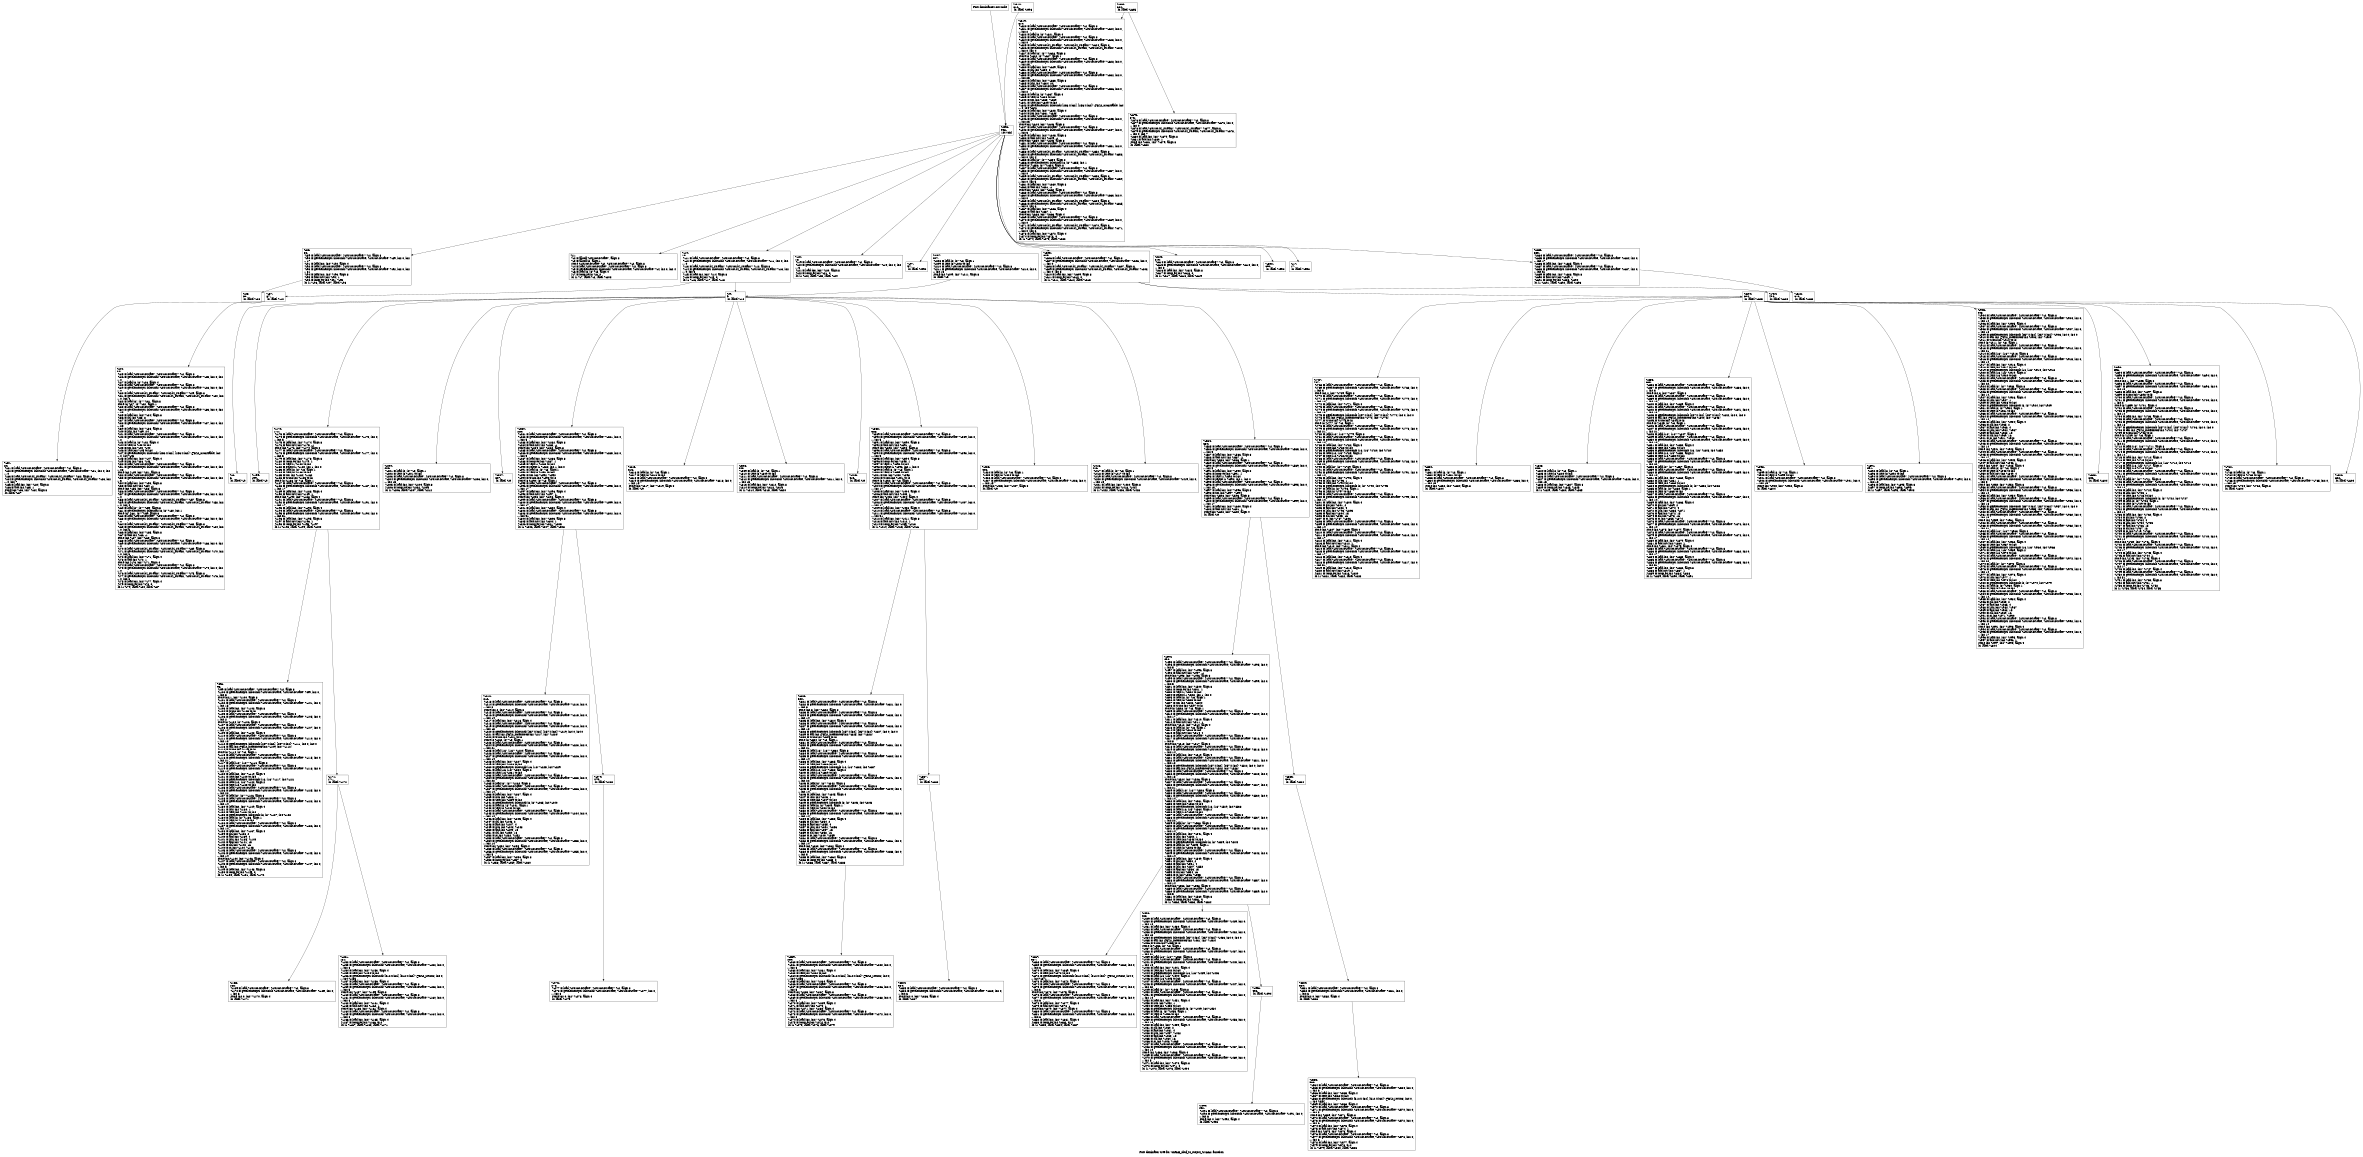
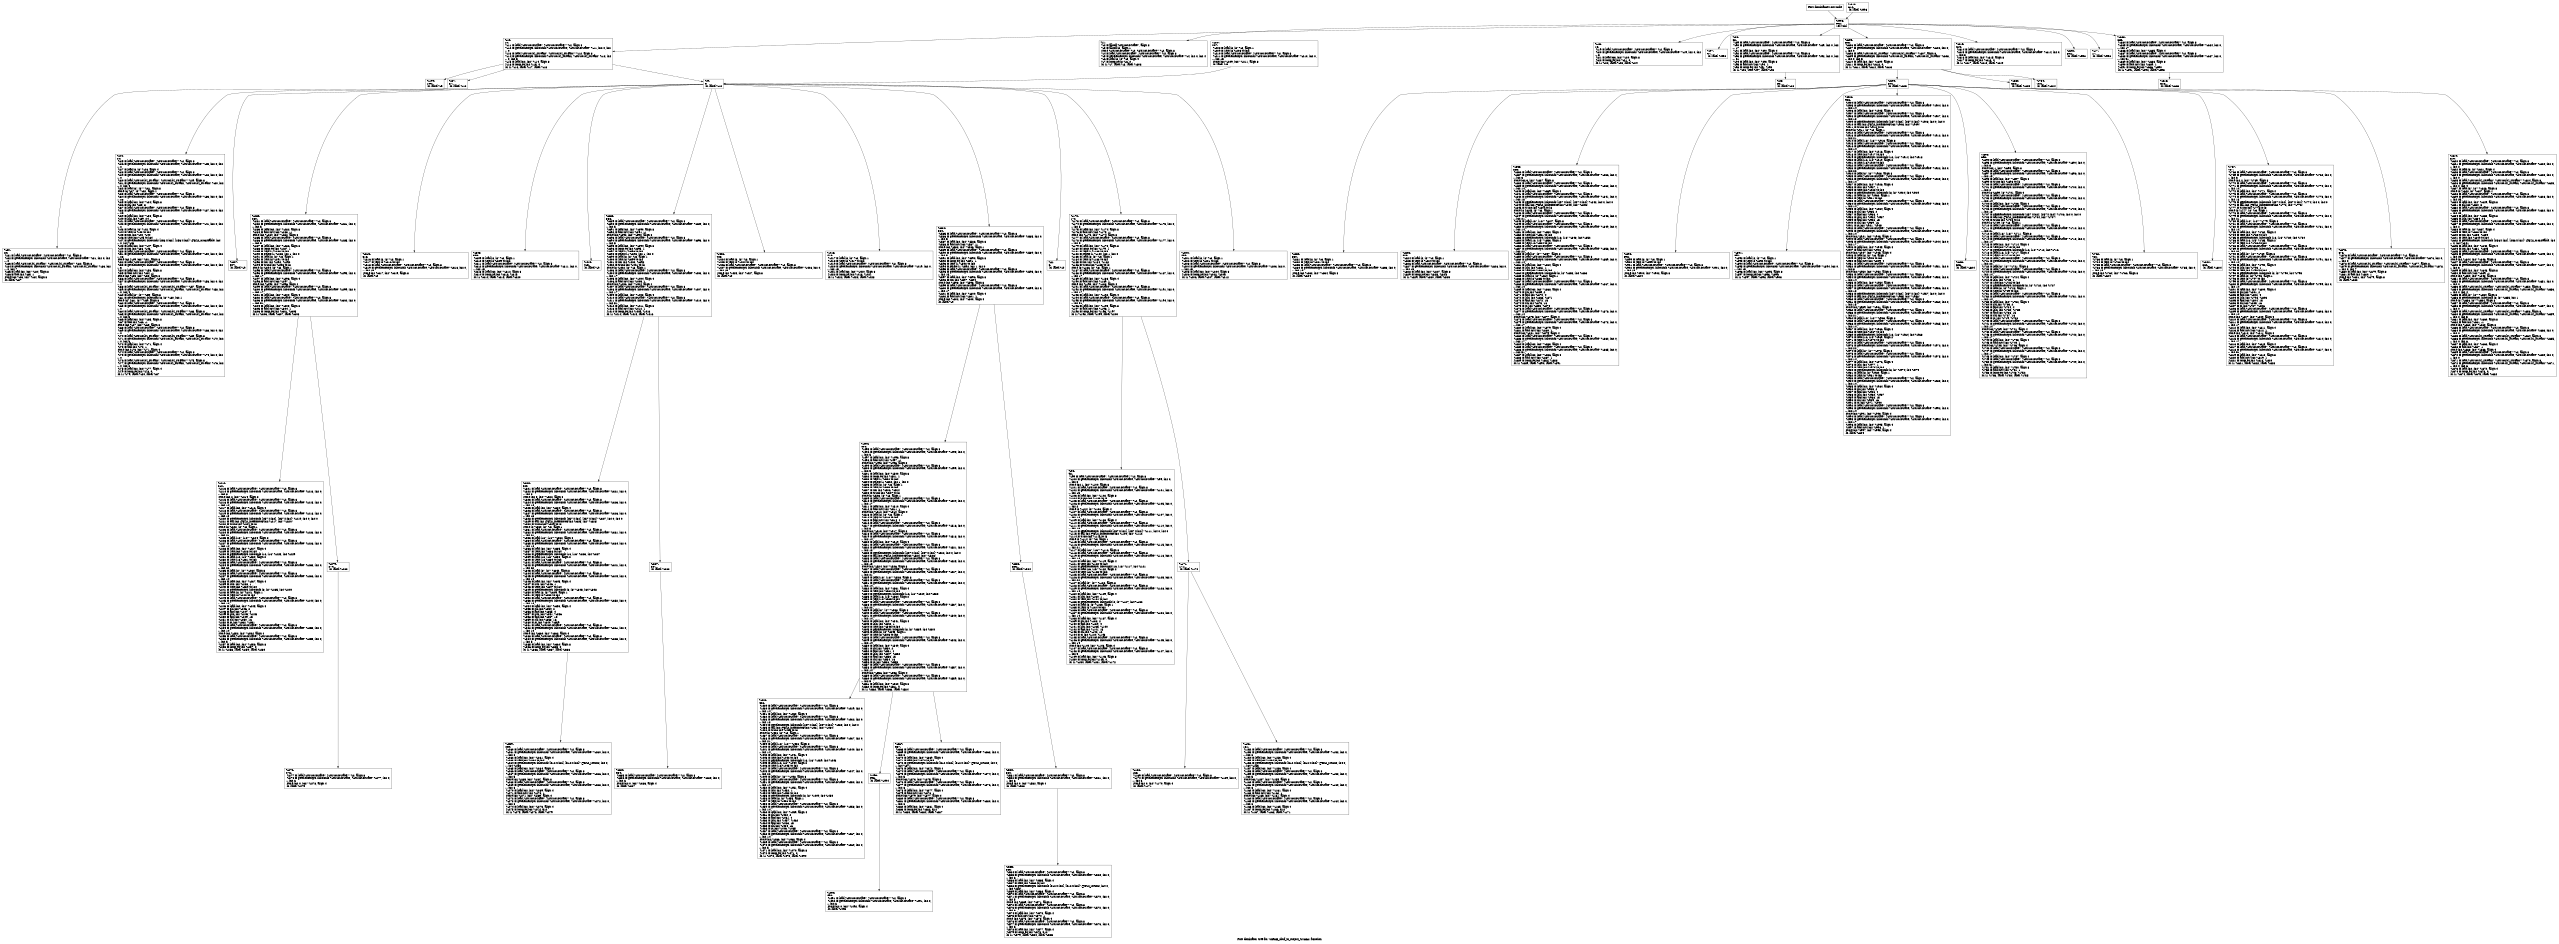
edge "%605:" -> "%682:": added
node "%88:": text "br i1 %96, label %97, label %98" -> "br i1 %96, zext %97, label %98"
edge "%9:" -> "%199:": now "%10:" -> "%199:"
